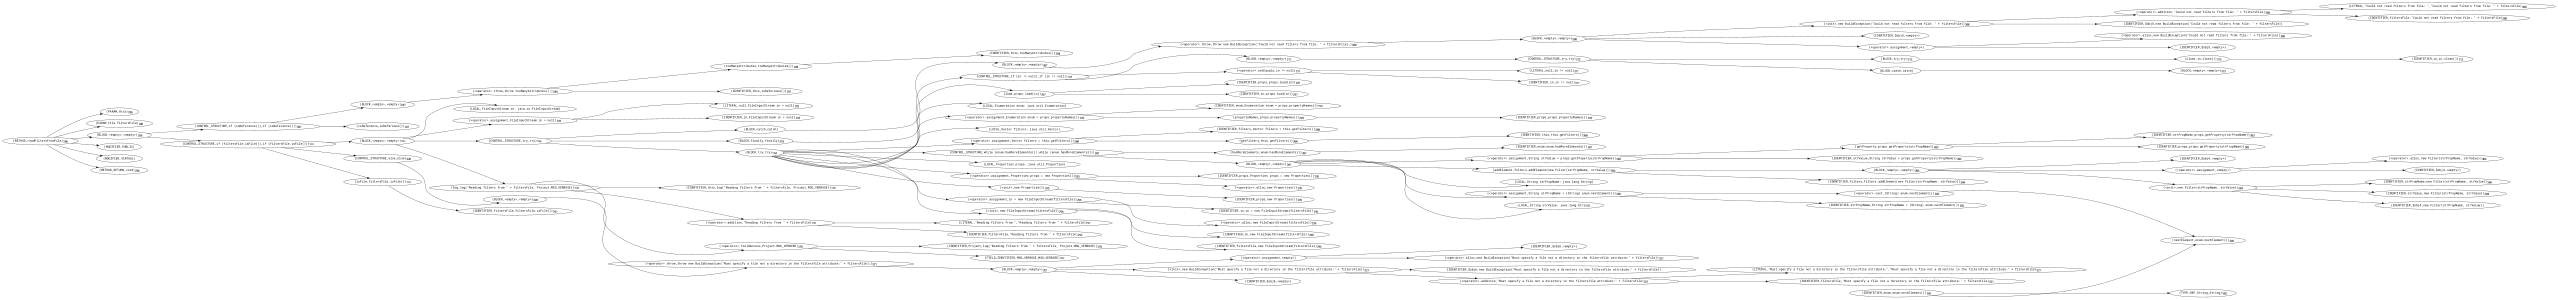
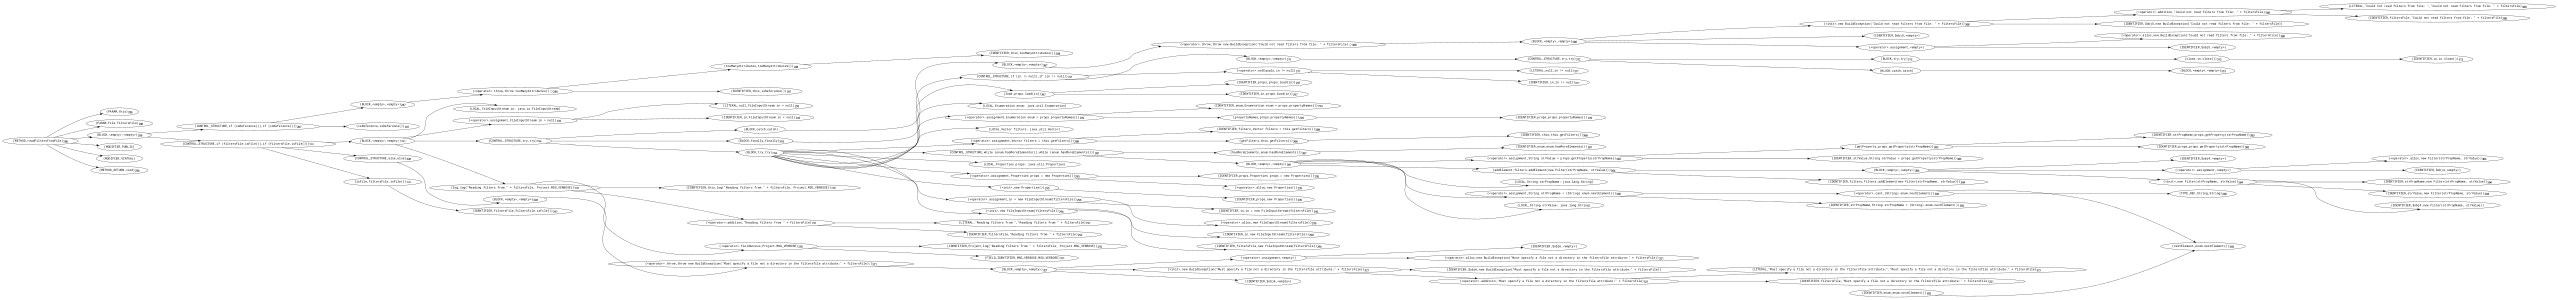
edge "(IDENTIFIER,enum,enum.nextElement())" -> "(TYPE_REF,String,String)": now "(<operator>.cast,(String) enum.nextElement())" -> "(TYPE_REF,String,String)"
